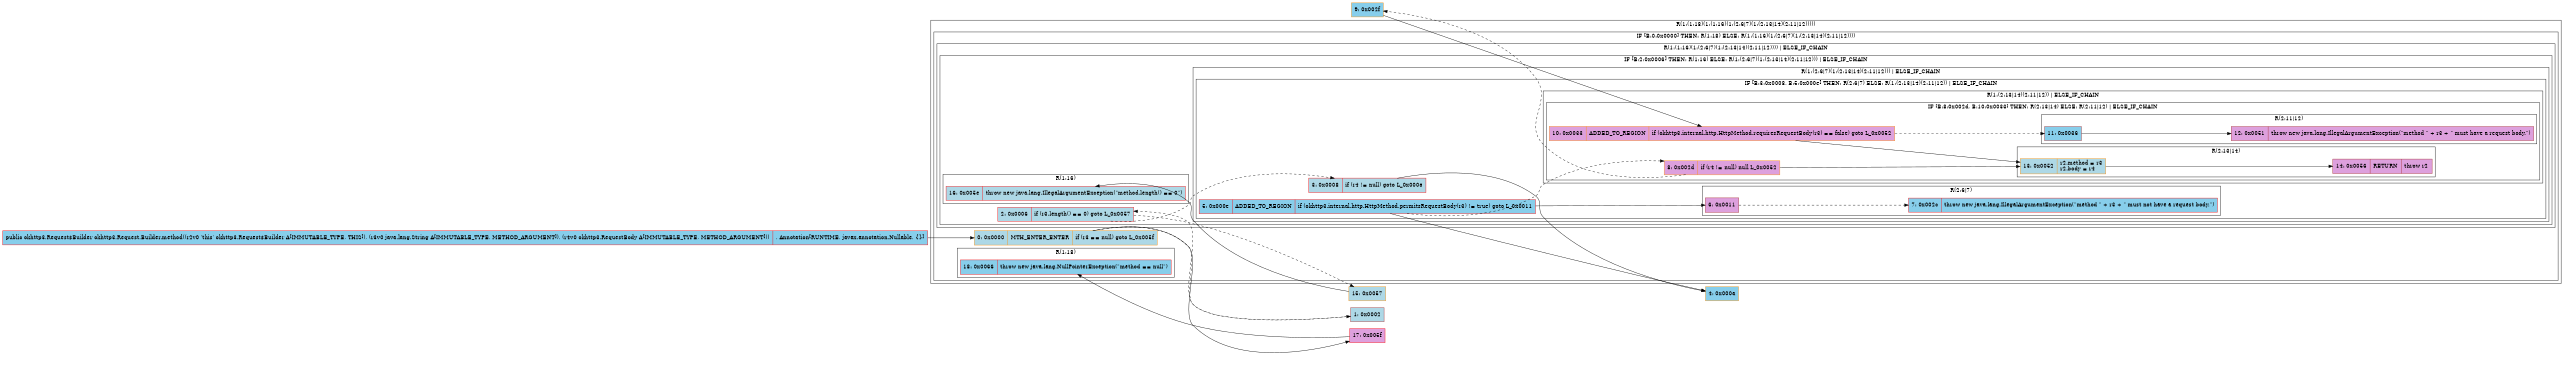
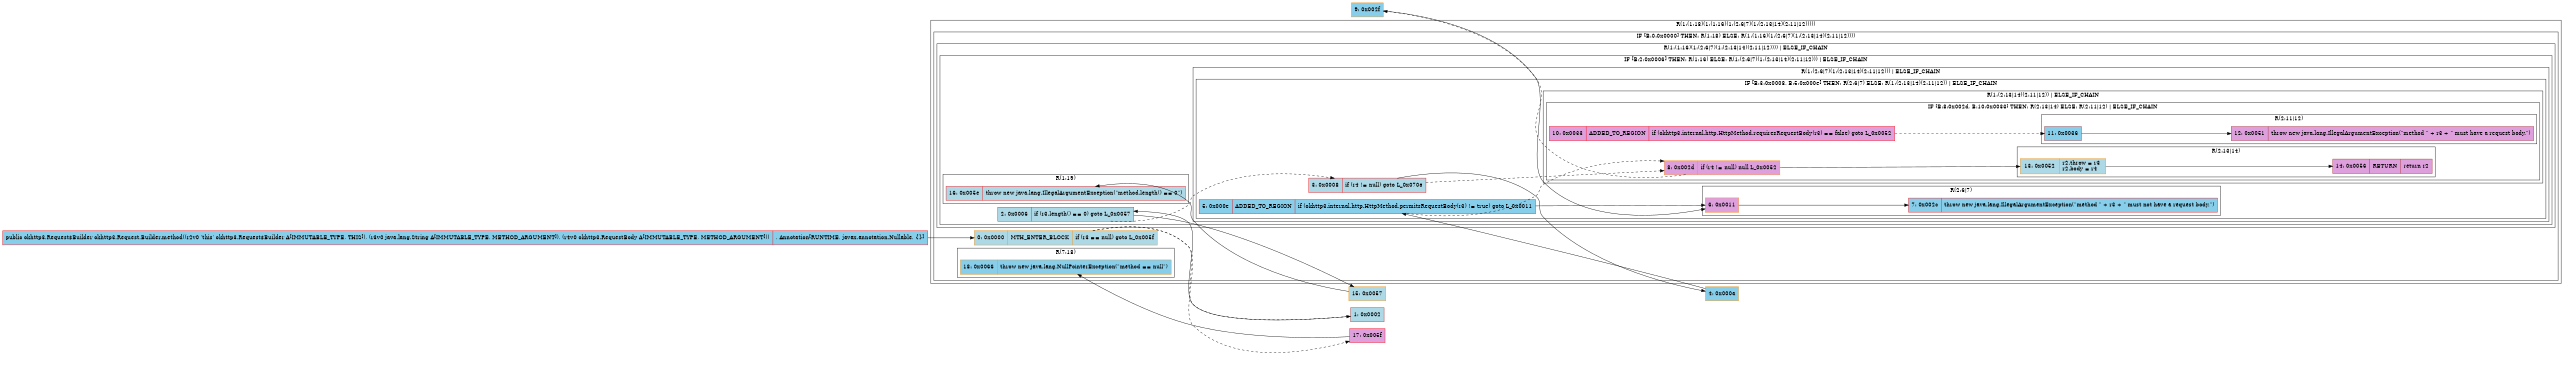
edge "9: 0x002f" -> "10: 0x0033": now "9: 0x002f" -> "6: 0x0011"
node "10: 0x0033": color darkorange -> red
edge "10: 0x0033" -> "13: 0x0052": removed
node "13: 0x0052": text "r2.method = r3" -> "r2.throw = r3"
node "14: 0x0056": text "throw r2" -> "return r2"
edge "3: 0x0008" -> "8: 0x002d": added
cluster "R(1:16)": label "R(1:16)" -> "R(1:19)"
node "3: 0x0008": text "if (r4 != null) goto L_0x000a" -> "if (r4 != null) goto L_0x070a"
node "6: 0x0011": color brown -> darkorange
edge "6: 0x0011" -> "7: 0x002c": style dashed -> solid
node "0: 0x0000": text "MTH_ENTER_ENTER" -> "MTH_ENTER_BLOCK"
edge "2: 0x0006" -> "15: 0x0057": style dashed -> solid
edge "1: 0x0002" -> "2: 0x0006": style dashed -> solid
cluster "R(1:18)": label "R(1:18)" -> "R(7:18)"
edge "5: 0x000e" -> "4: 0x000a": reversed
node "18: 0x0066": color red -> darkorange
edge "0: 0x0000" -> "17: 0x005f": style solid -> dashed
